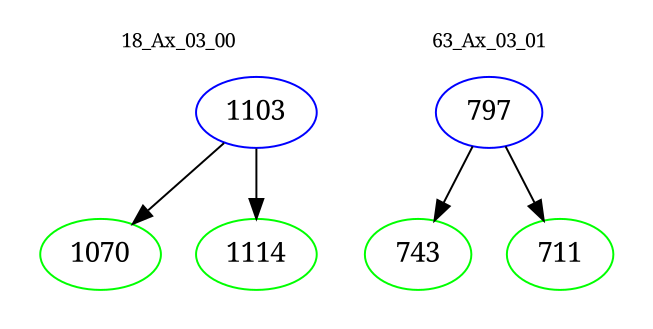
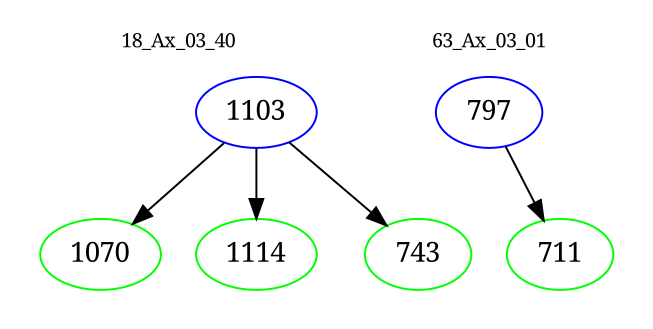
cluster "18_Ax_03_00": label "18_Ax_03_00" -> "18_Ax_03_40"
edge "797" -> "743": now "1103" -> "743"
